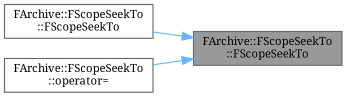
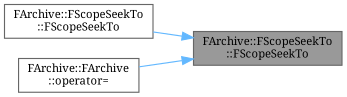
node "FArchive::FScopeSeekTo ::operator=": label "FArchive::FScopeSeekTo ::operator=" -> "FArchive::FArchive ::operator="
